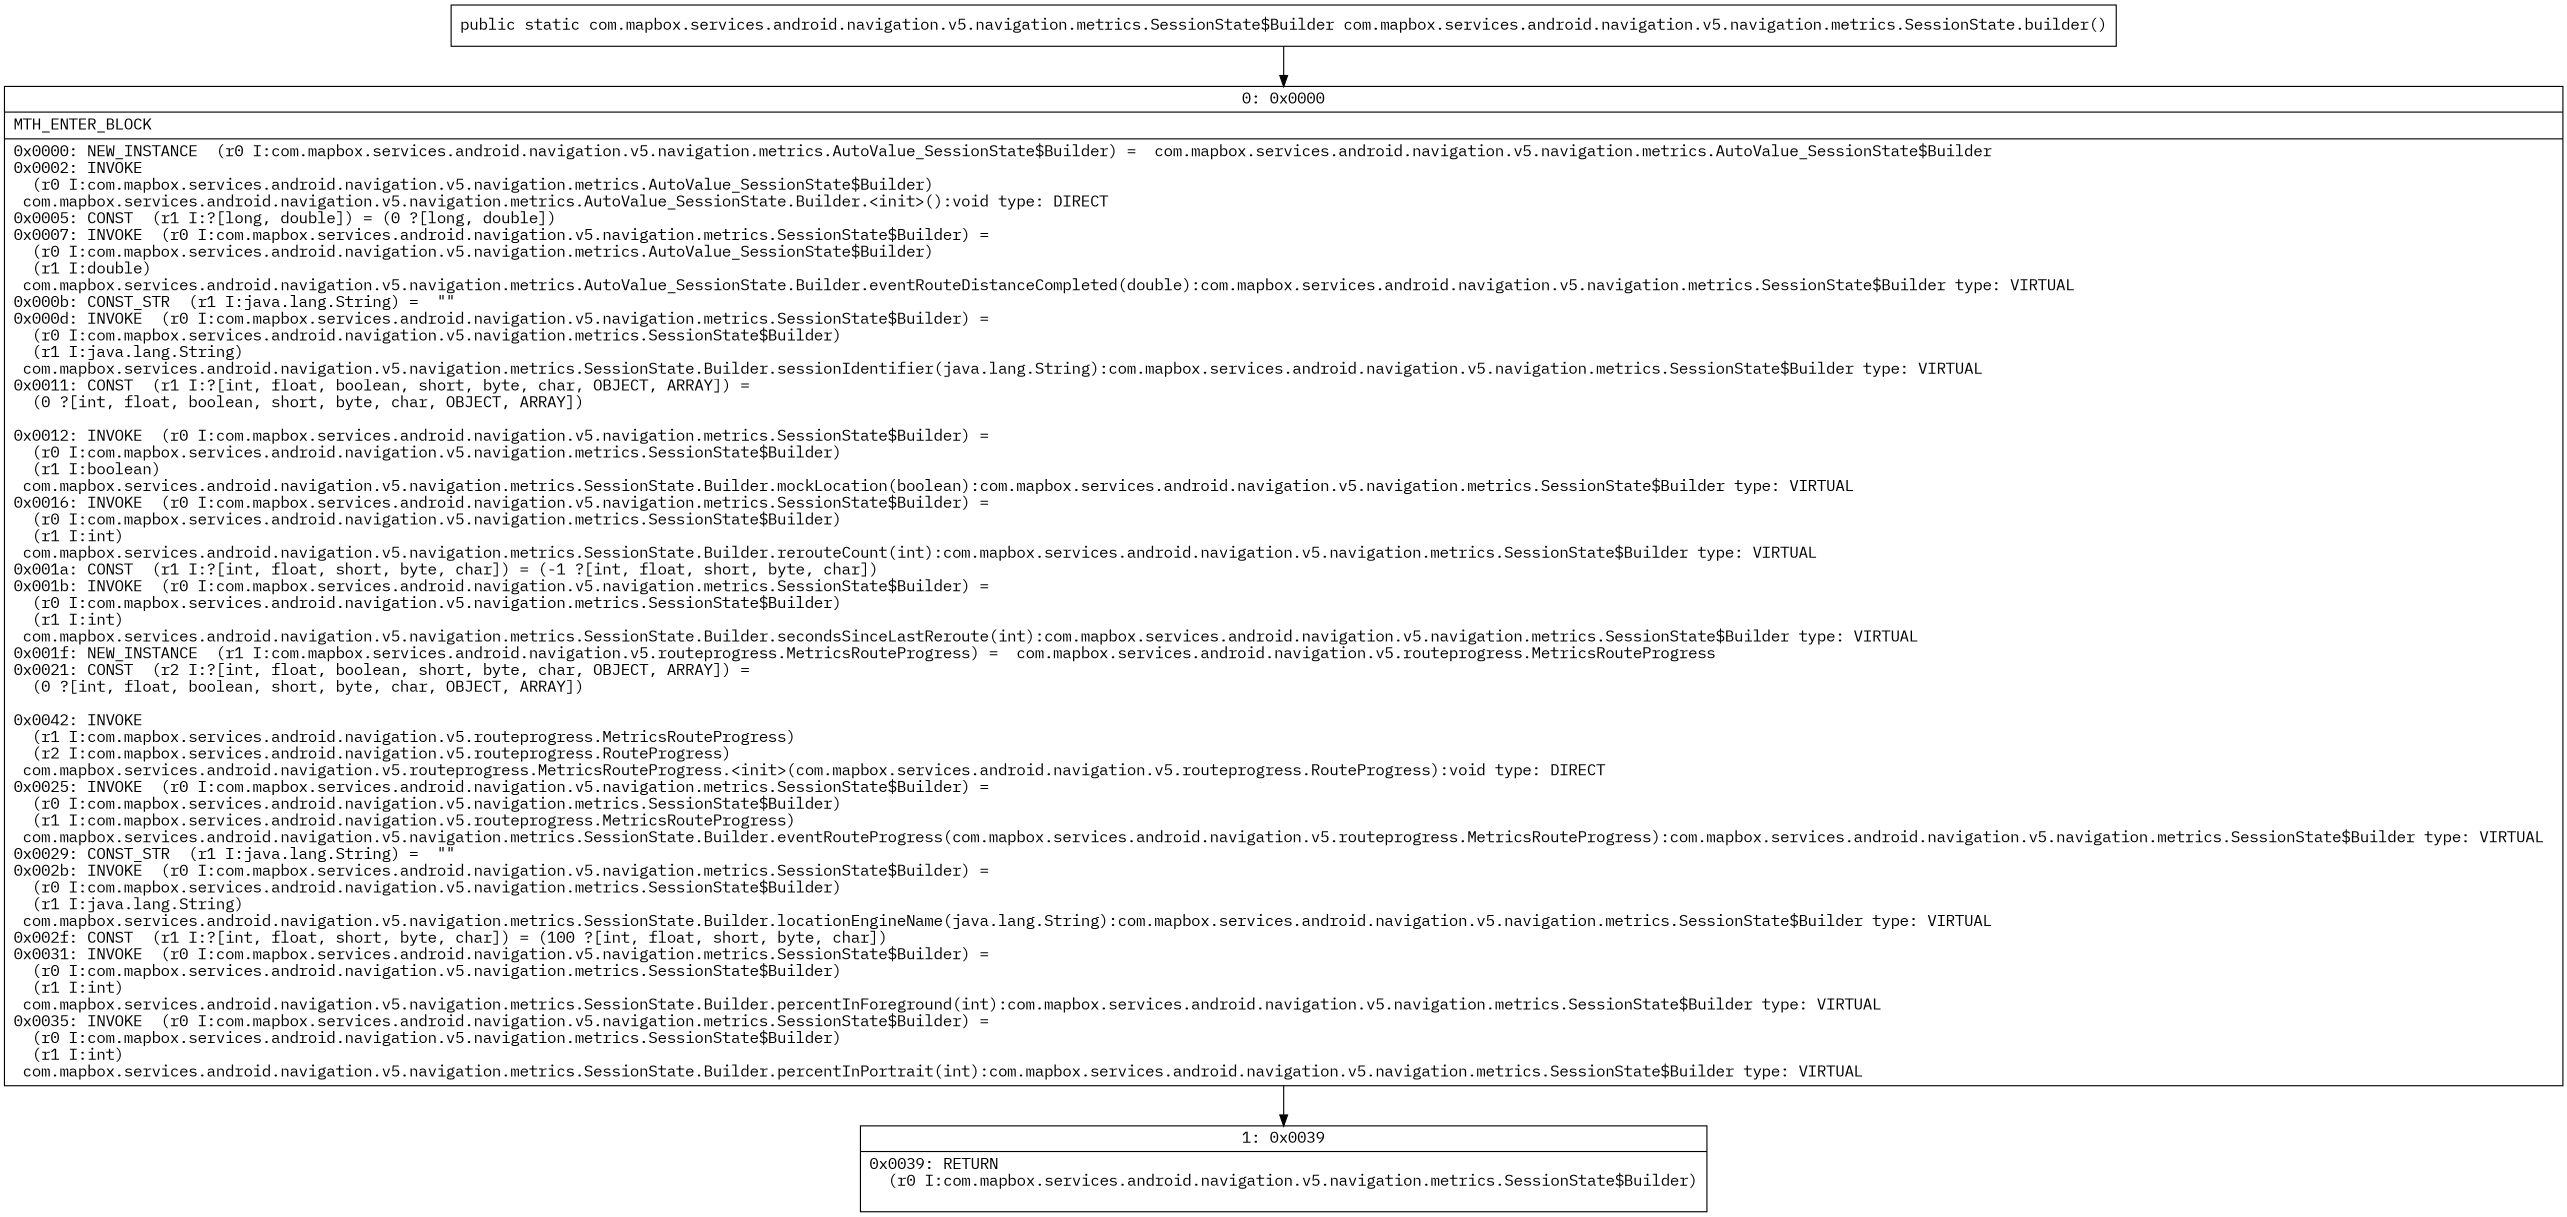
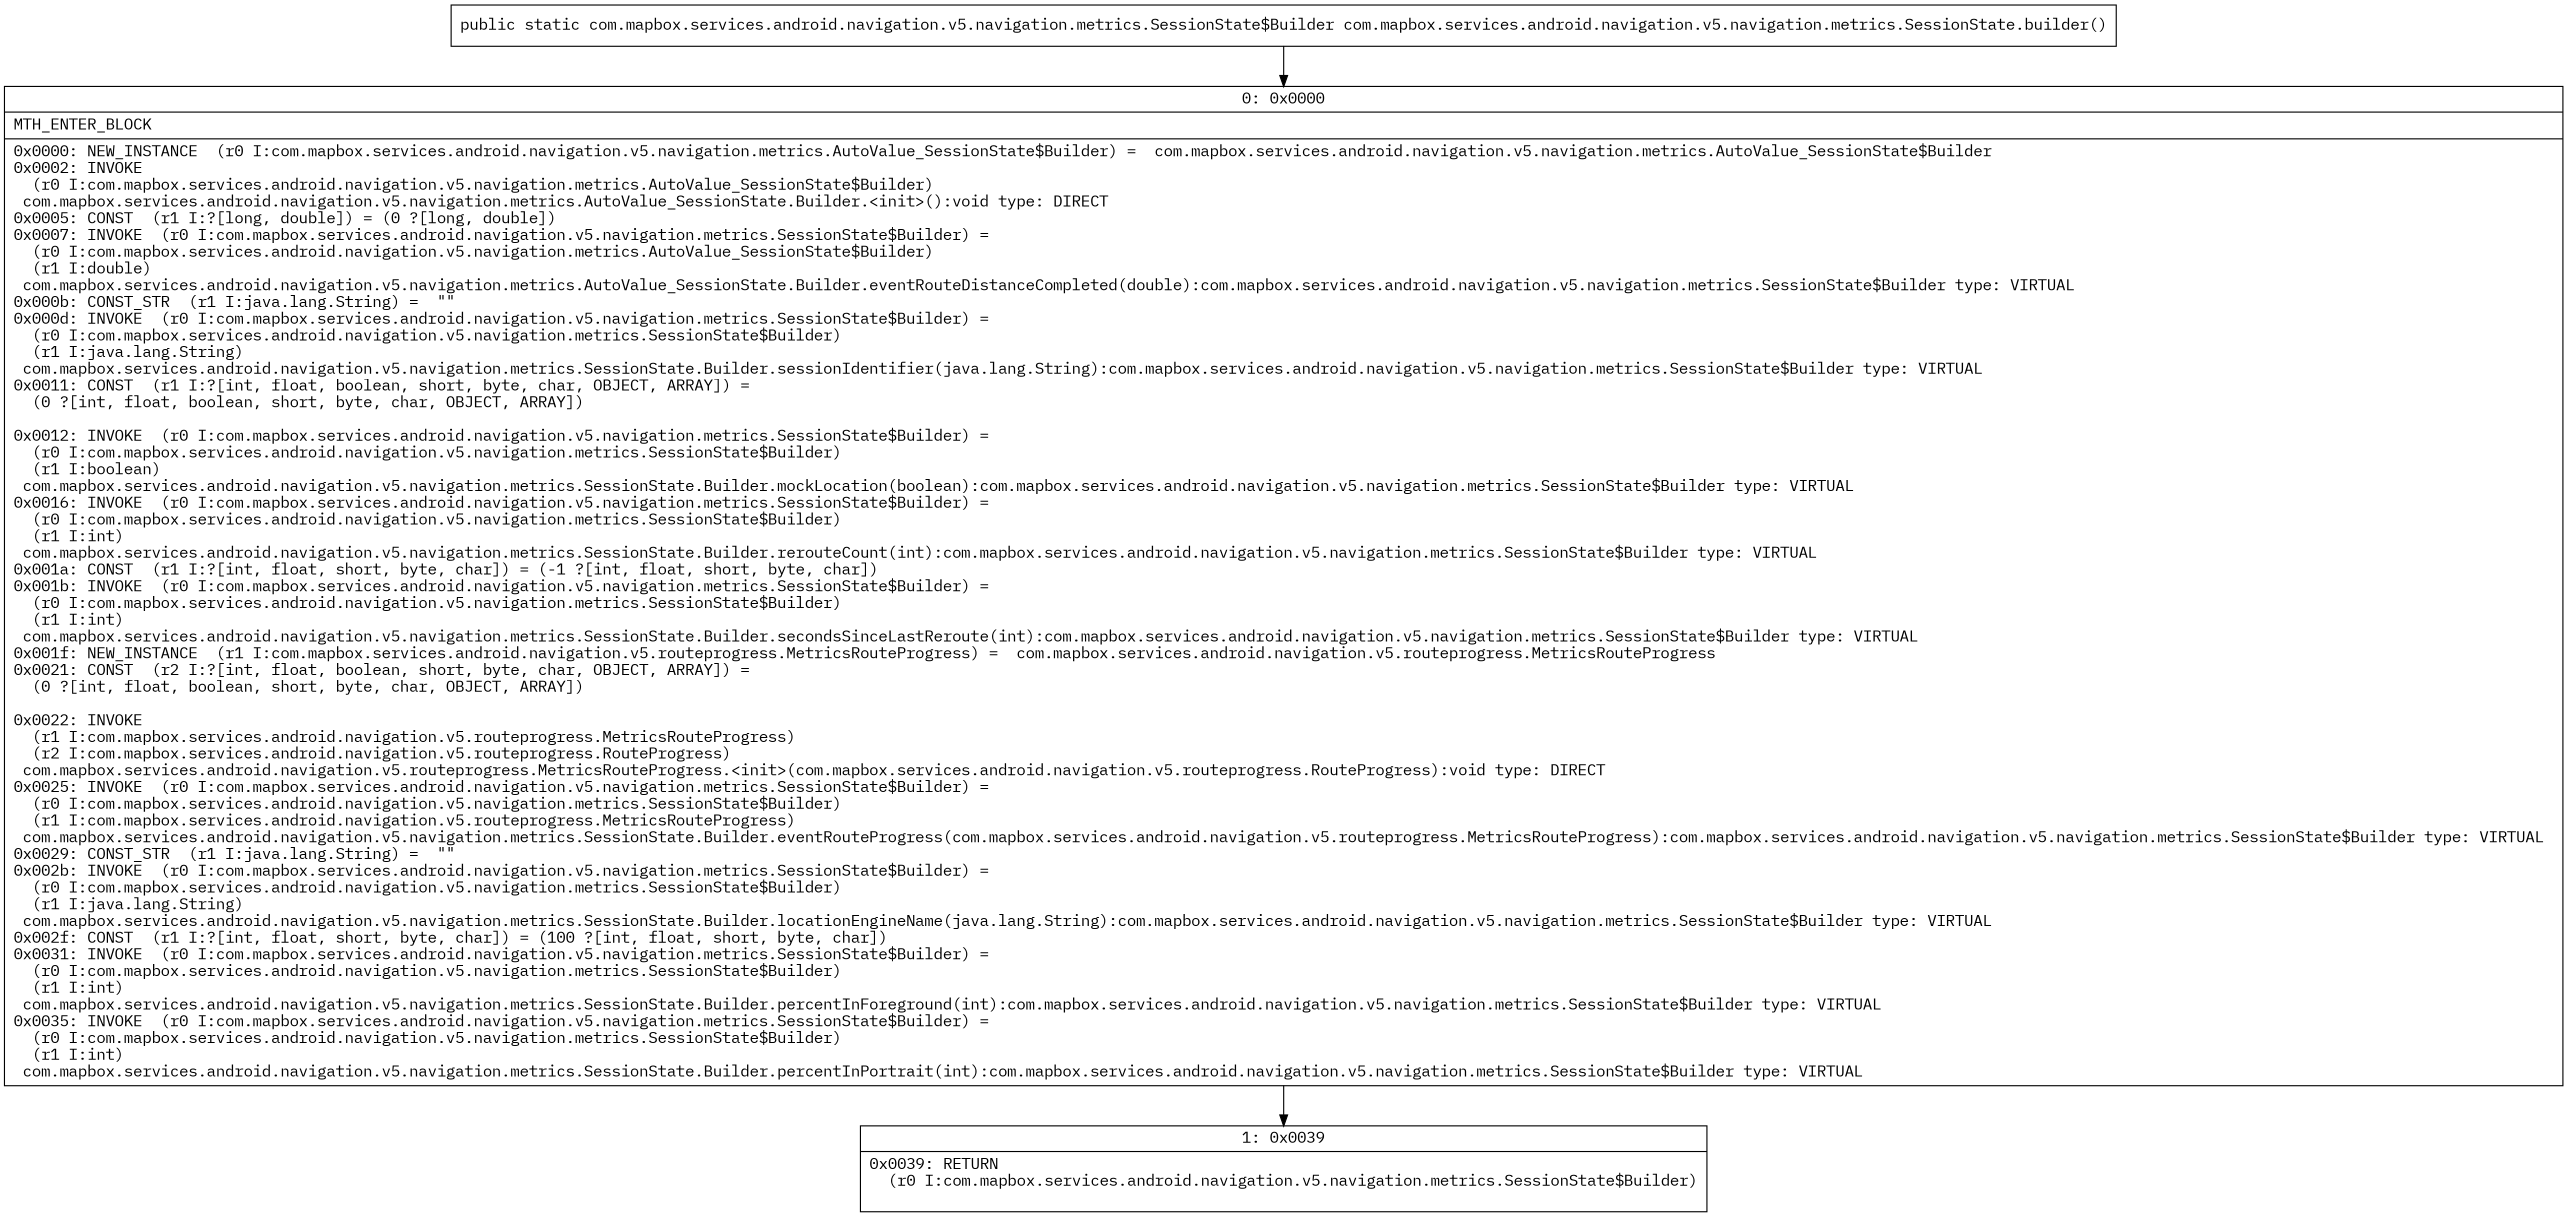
node "0: 0x0000": text "0x0042: INVOKE" -> "0x0022: INVOKE"
